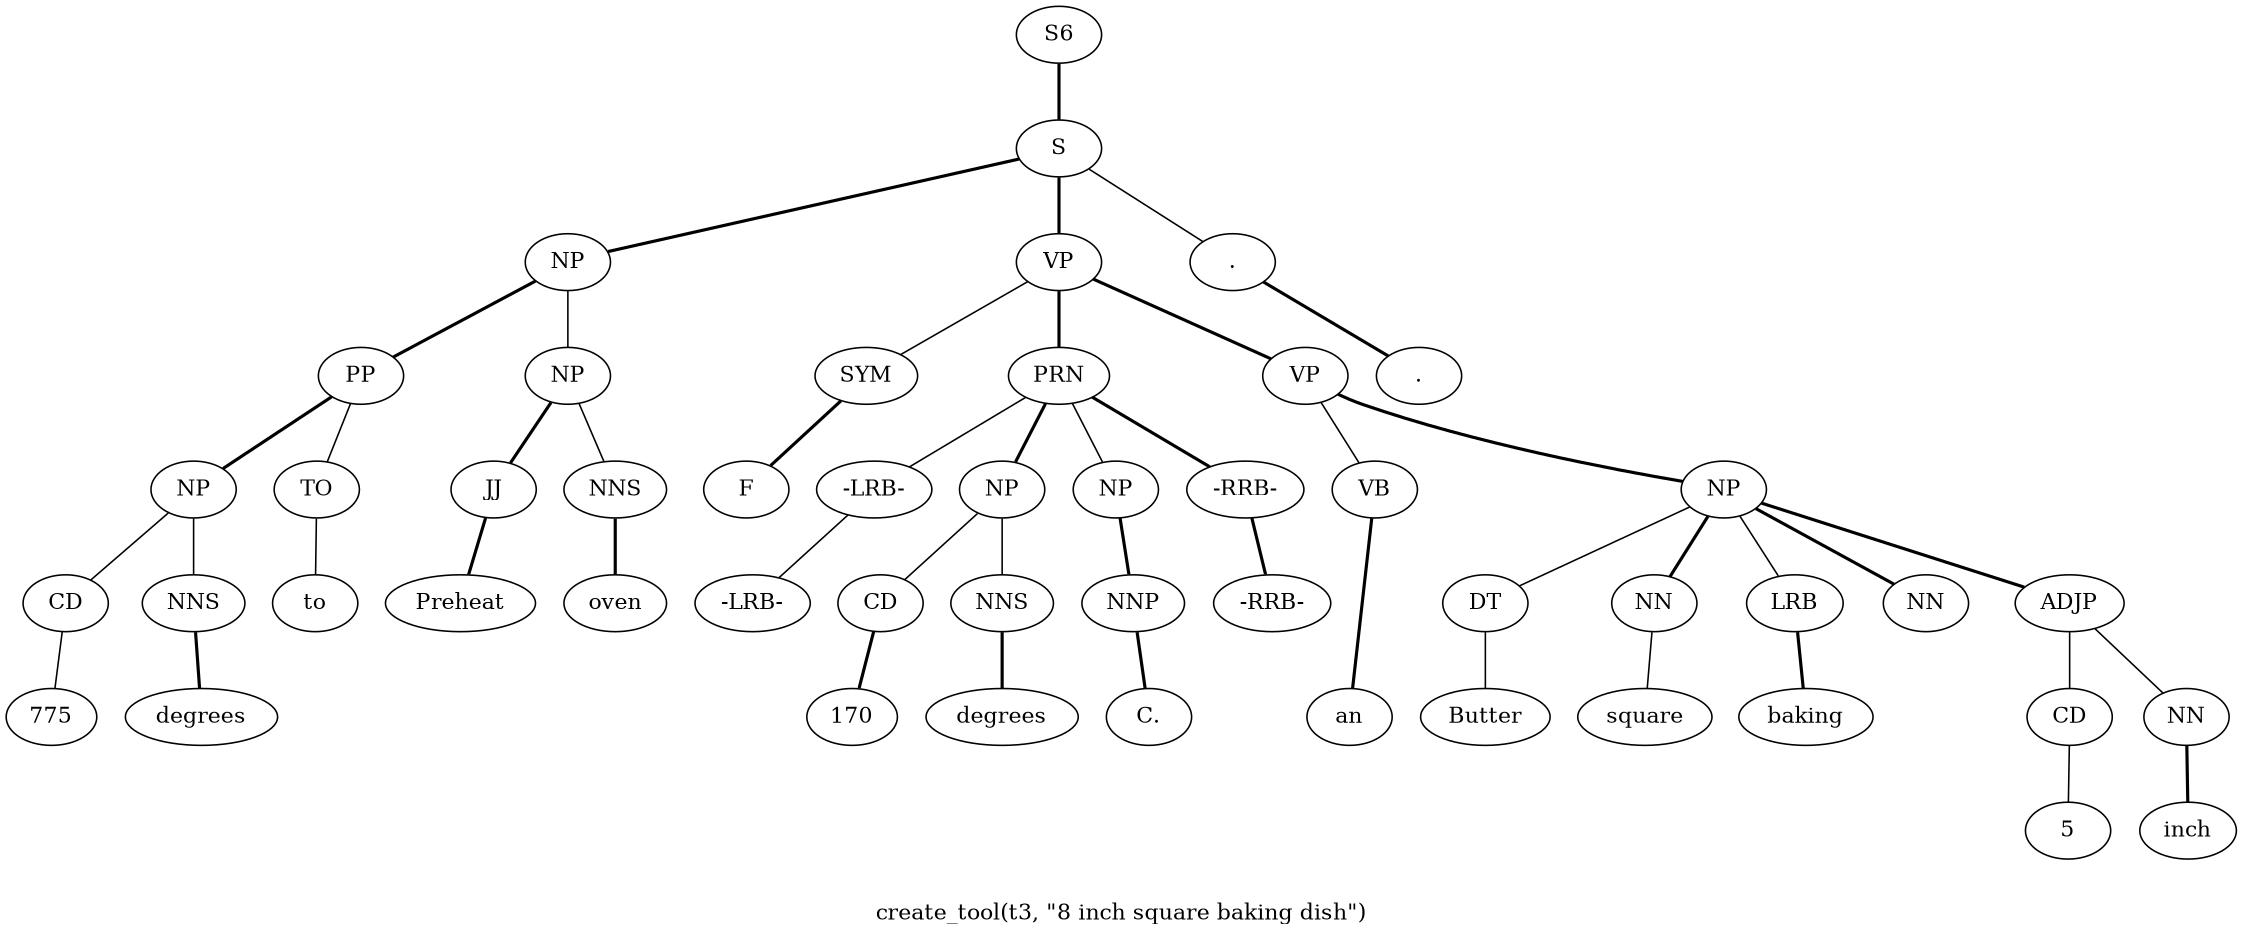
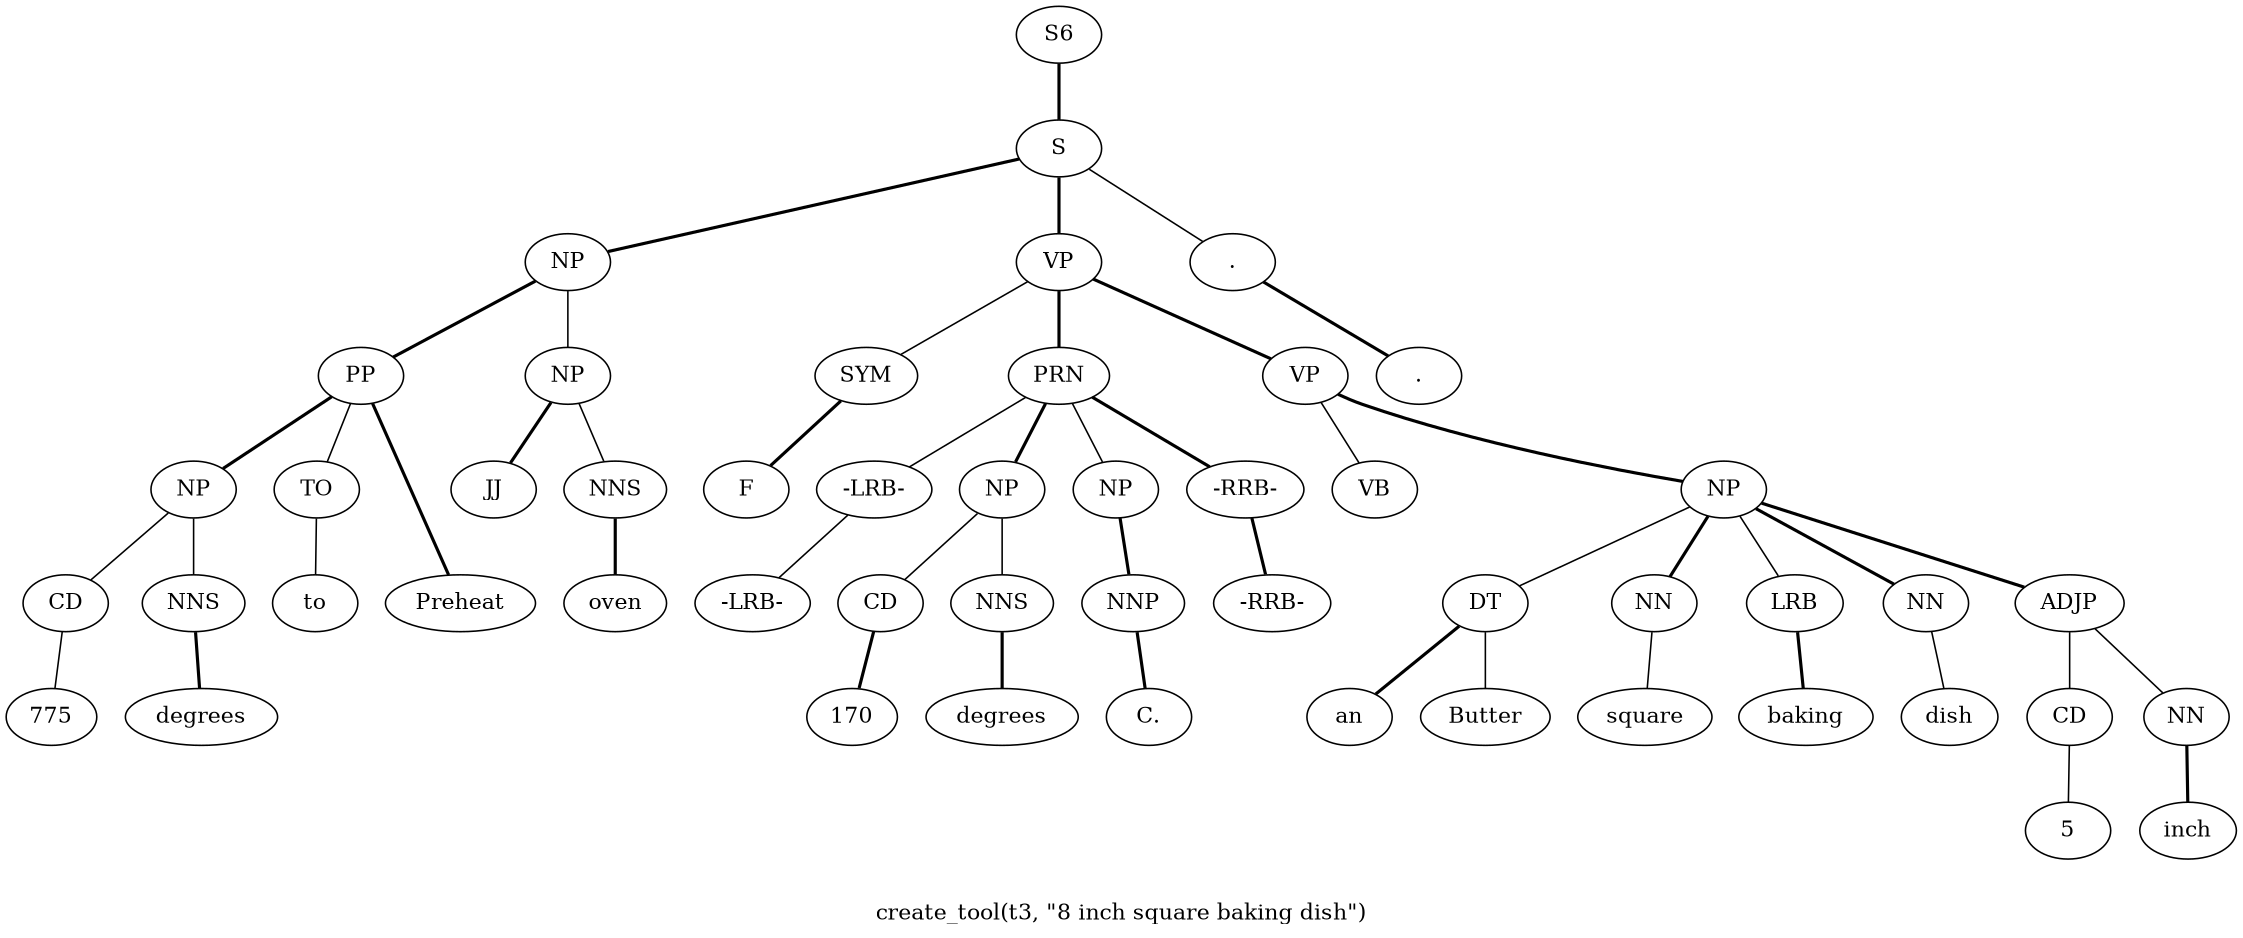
edge "JJ" -- "Preheat": now "PP" -- "Preheat"
edge "VB" -- "an": now "DT" -- "an"
node "dish": added
